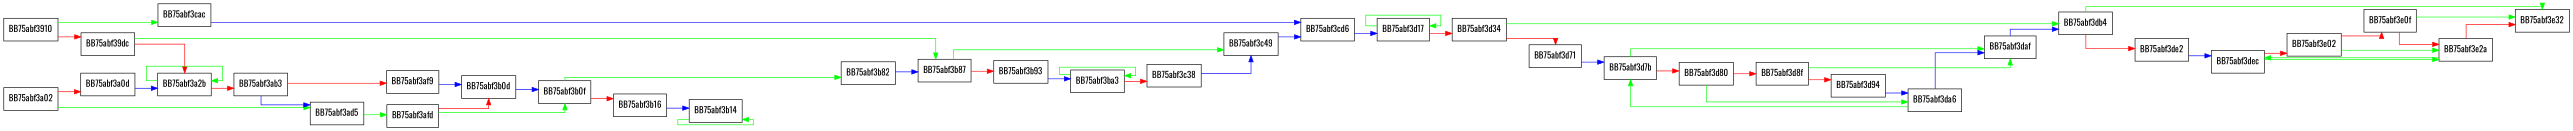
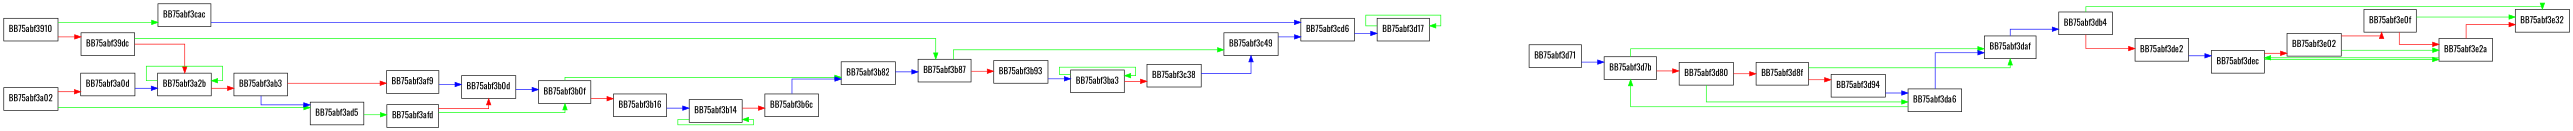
node "BB75abf3d34": removed
node "BB75abf3b6c": added
